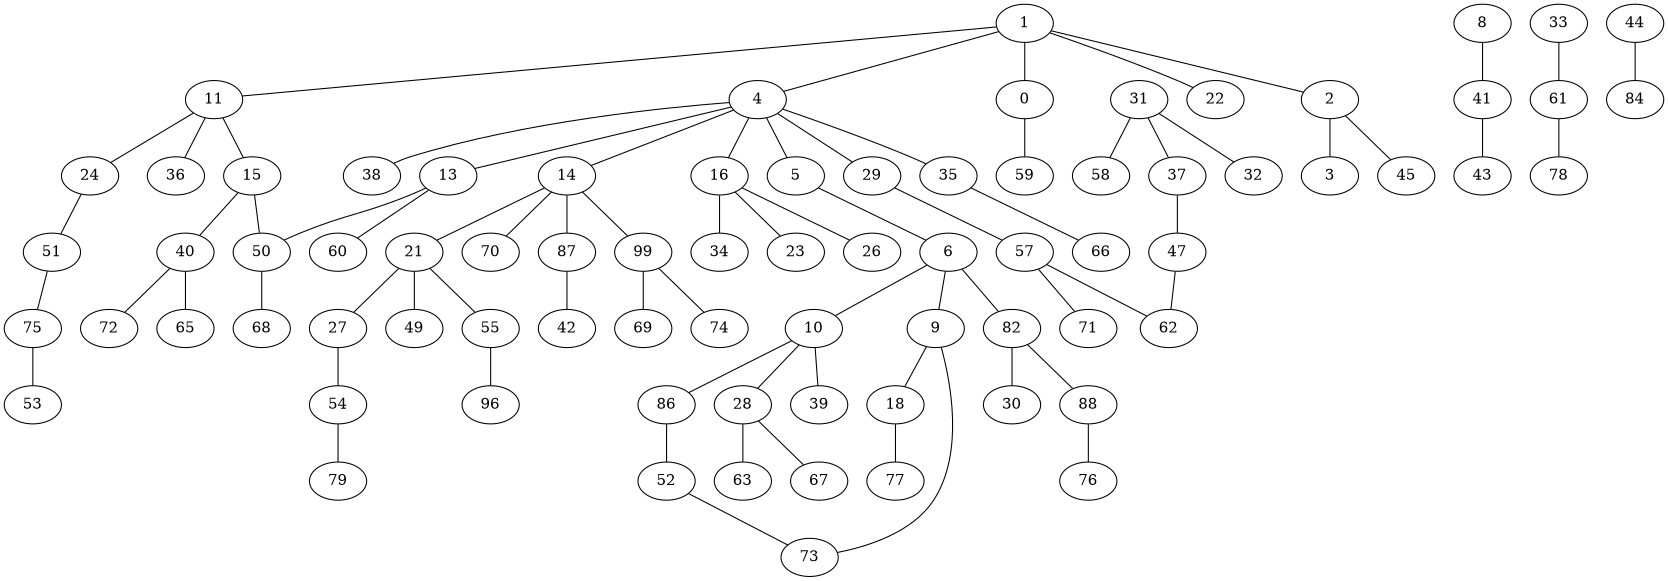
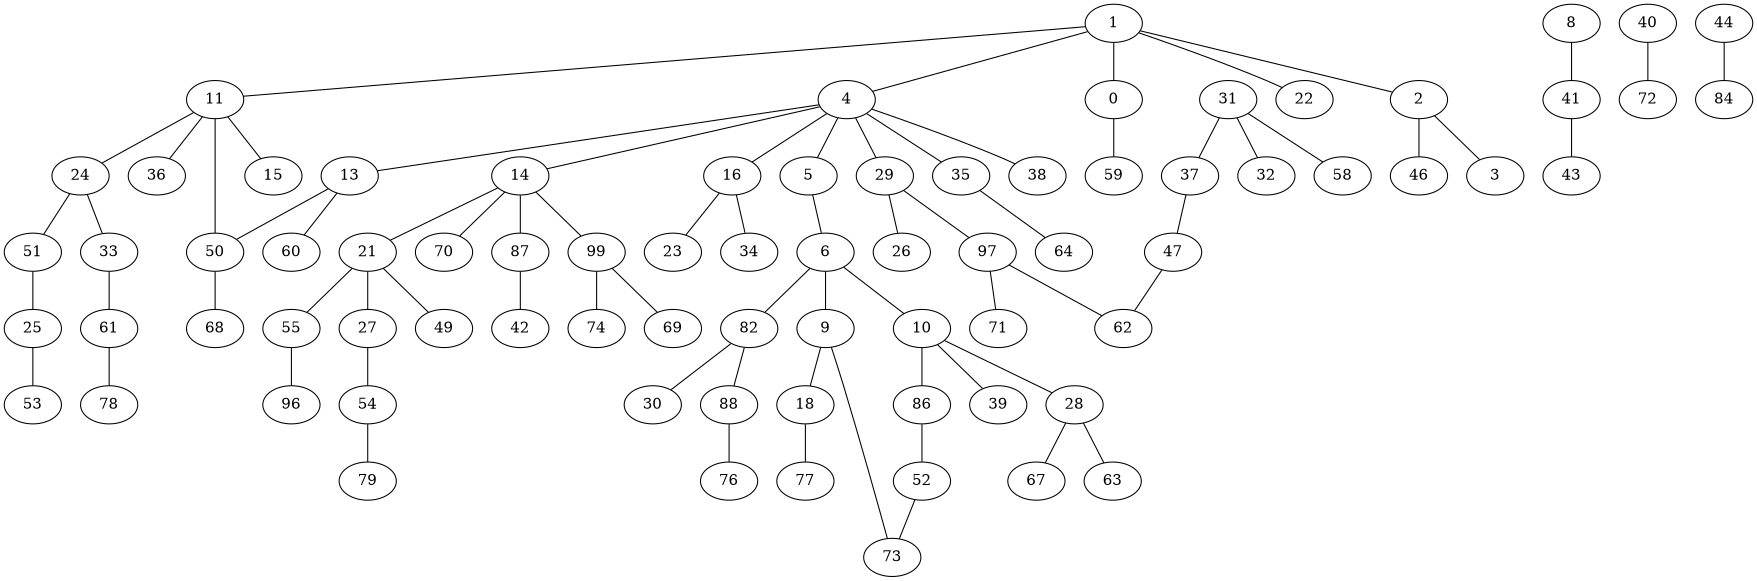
node "45": label "45" -> "46"
edge "24" -- "33": added
edge "15" -- "40": removed
edge "15" -- "50": now "11" -- "50"
edge "16" -- "26": now "29" -- "26"
node "57": label "57" -> "97"
node "66": label "66" -> "64"
node "75": label "75" -> "25"
node "65": removed
